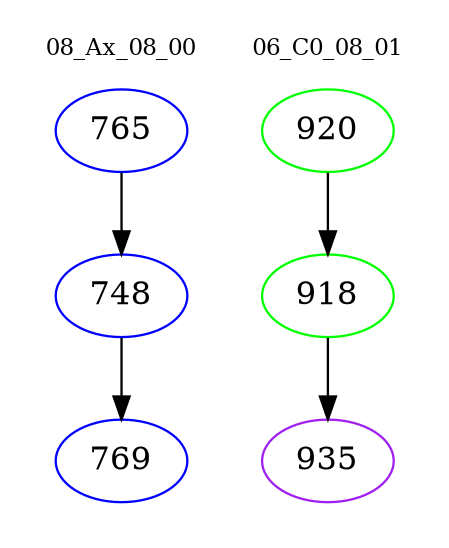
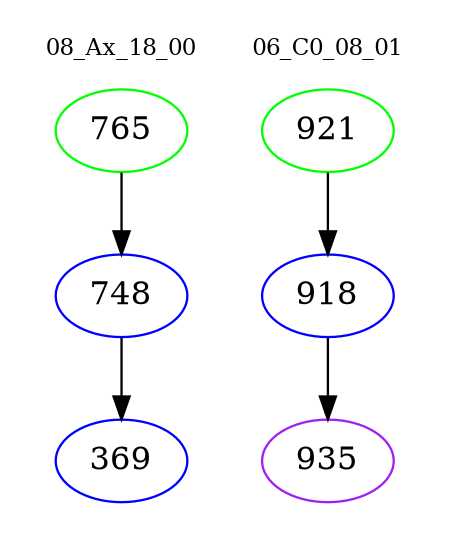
cluster "08_Ax_08_00": label "08_Ax_08_00" -> "08_Ax_18_00"
node "765": color blue -> green
node "920": label "920" -> "921"
node "918": color green -> blue
node "769": label "769" -> "369"
